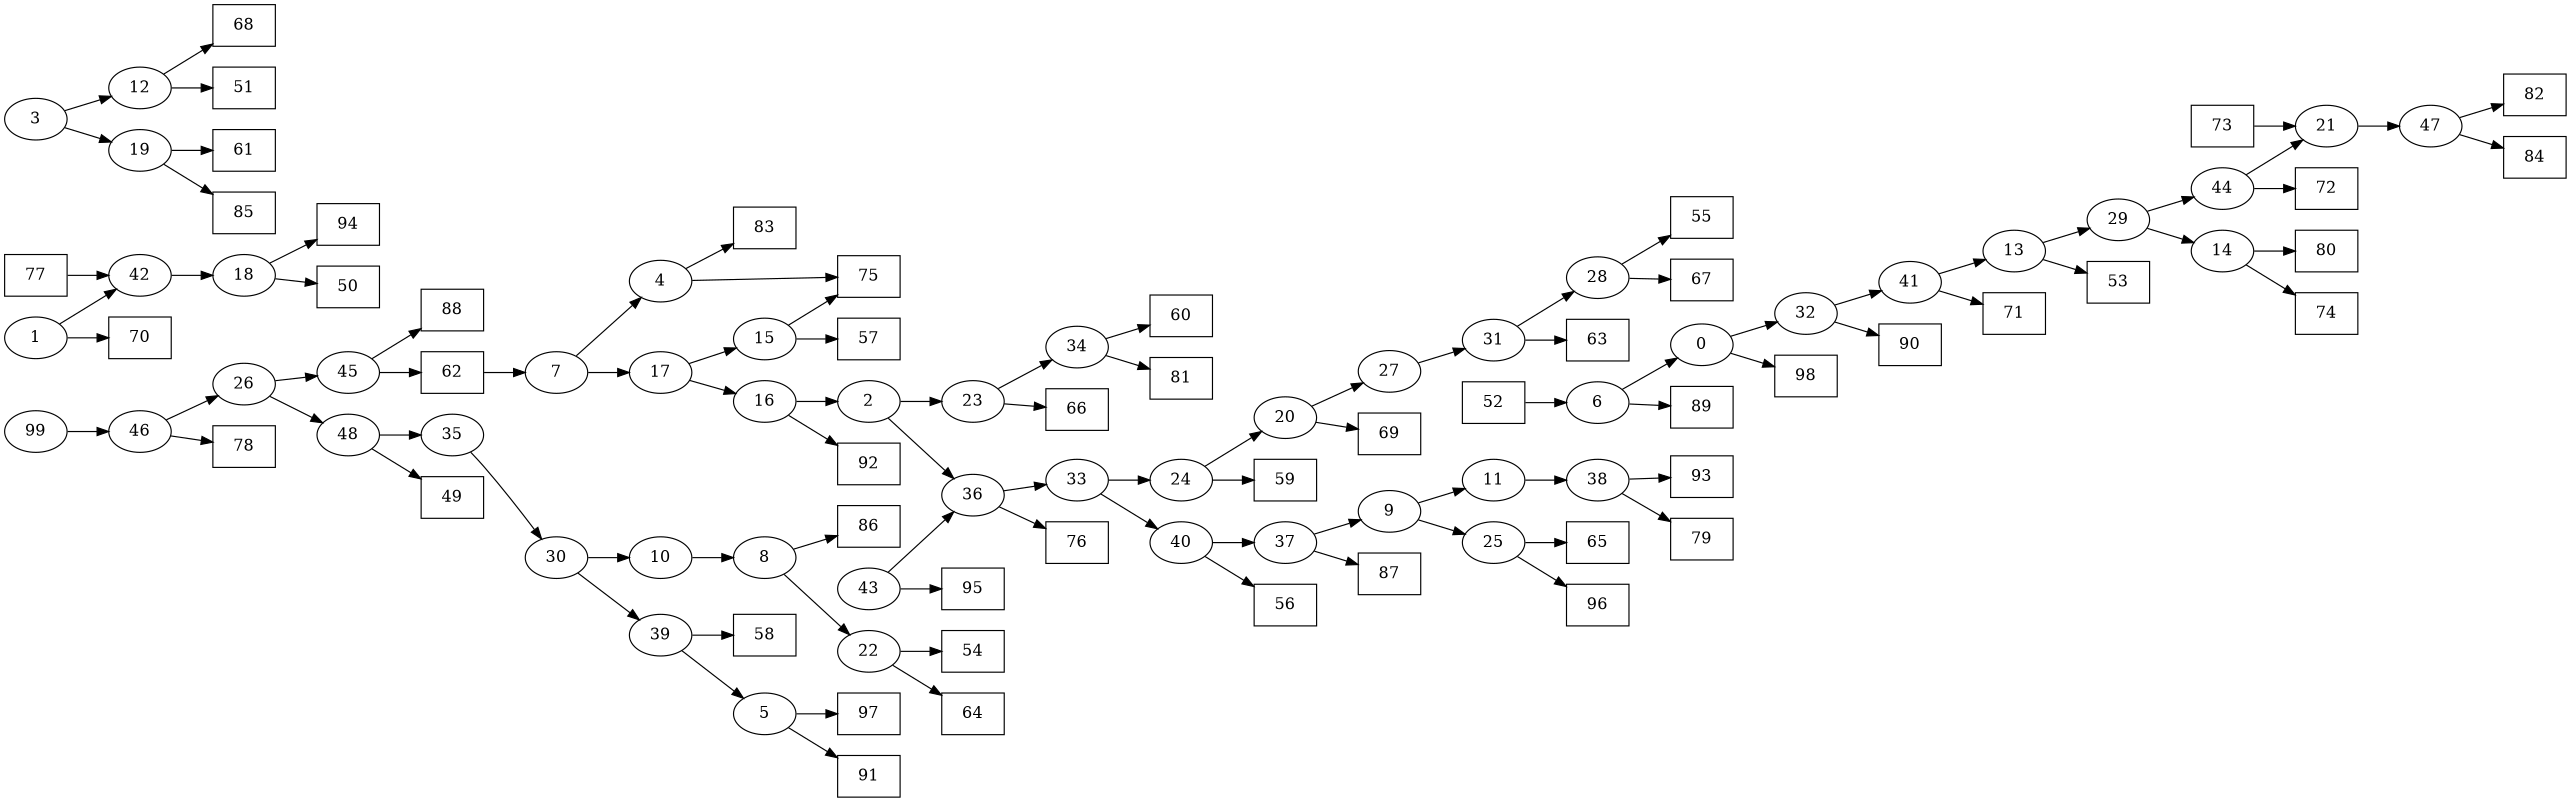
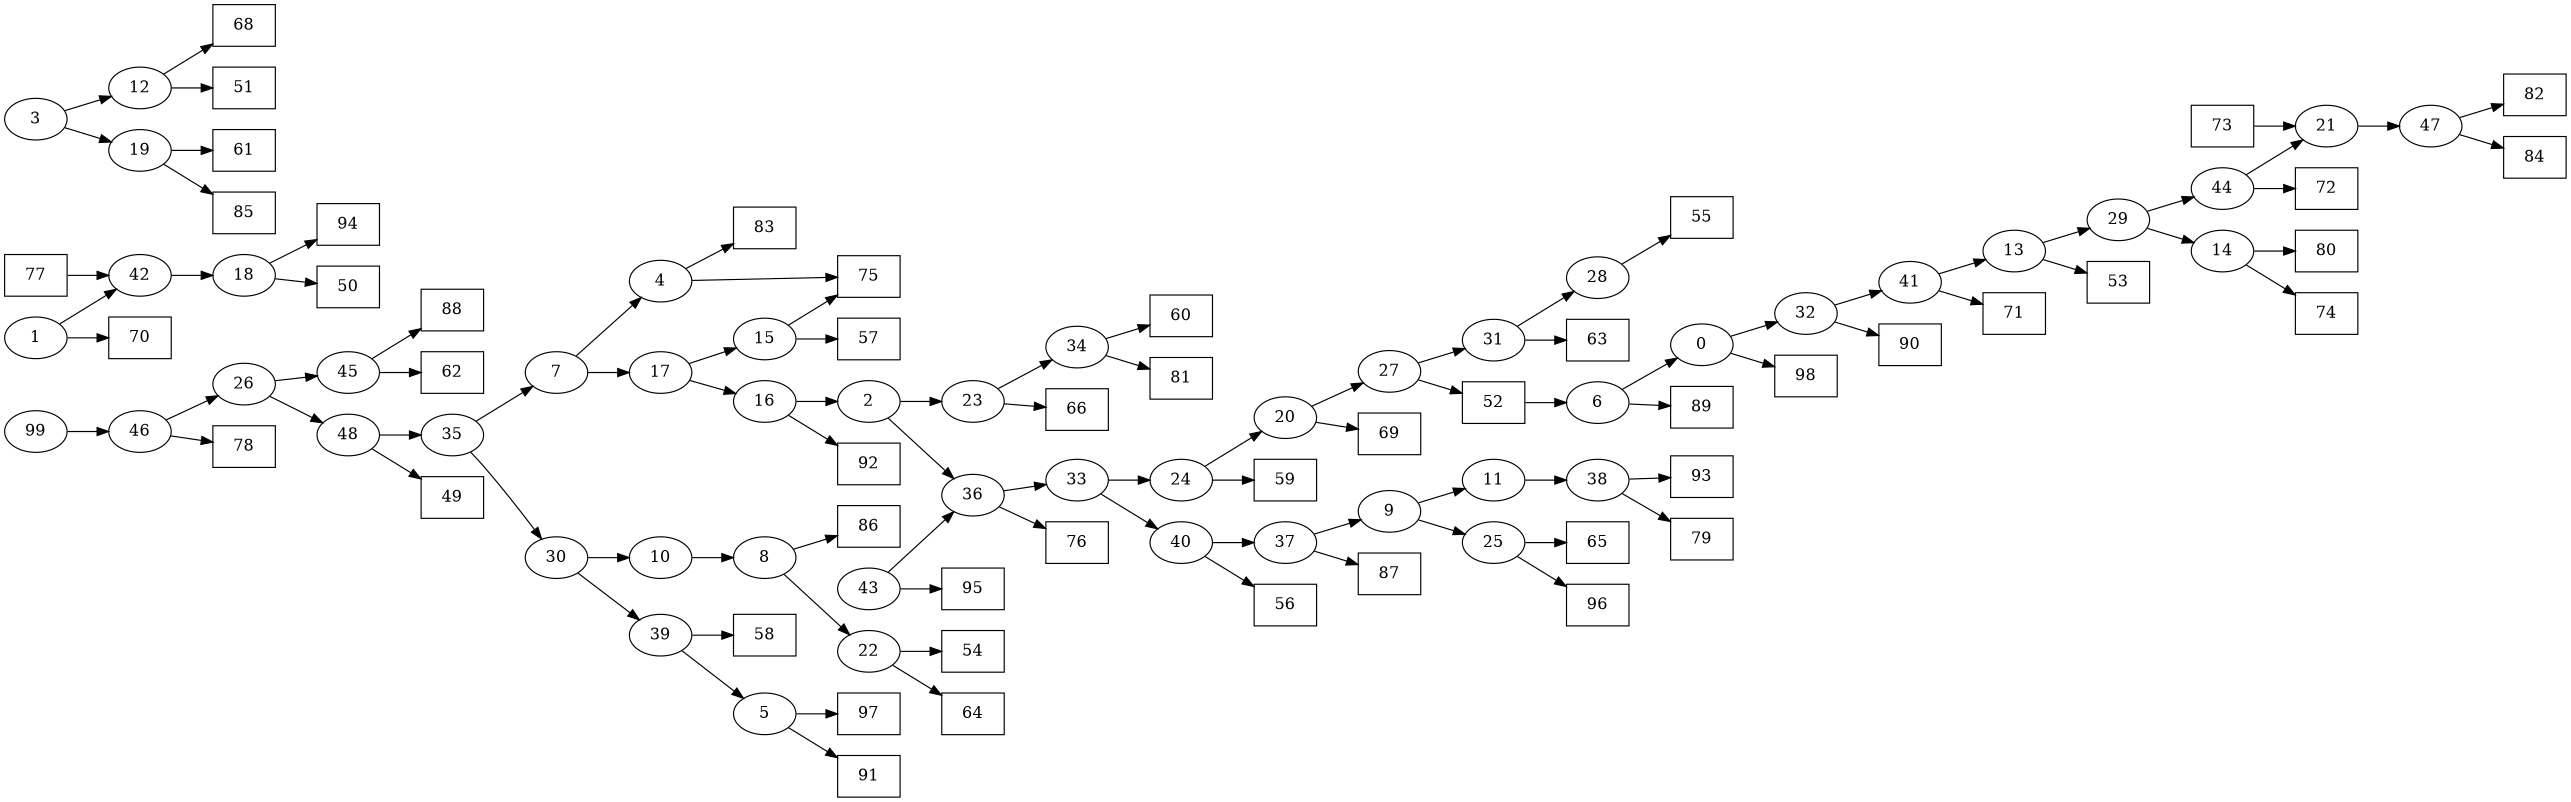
node "67": removed
edge "62" -> "7": now "35" -> "7"
edge "27" -> "52": added
